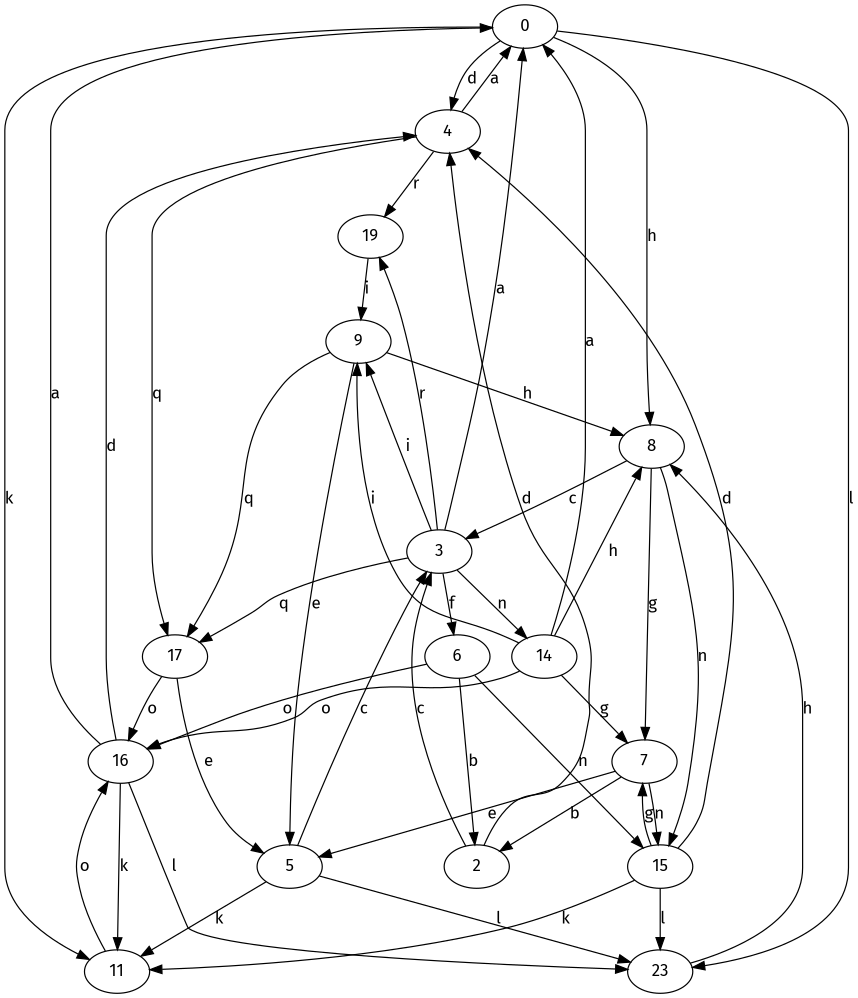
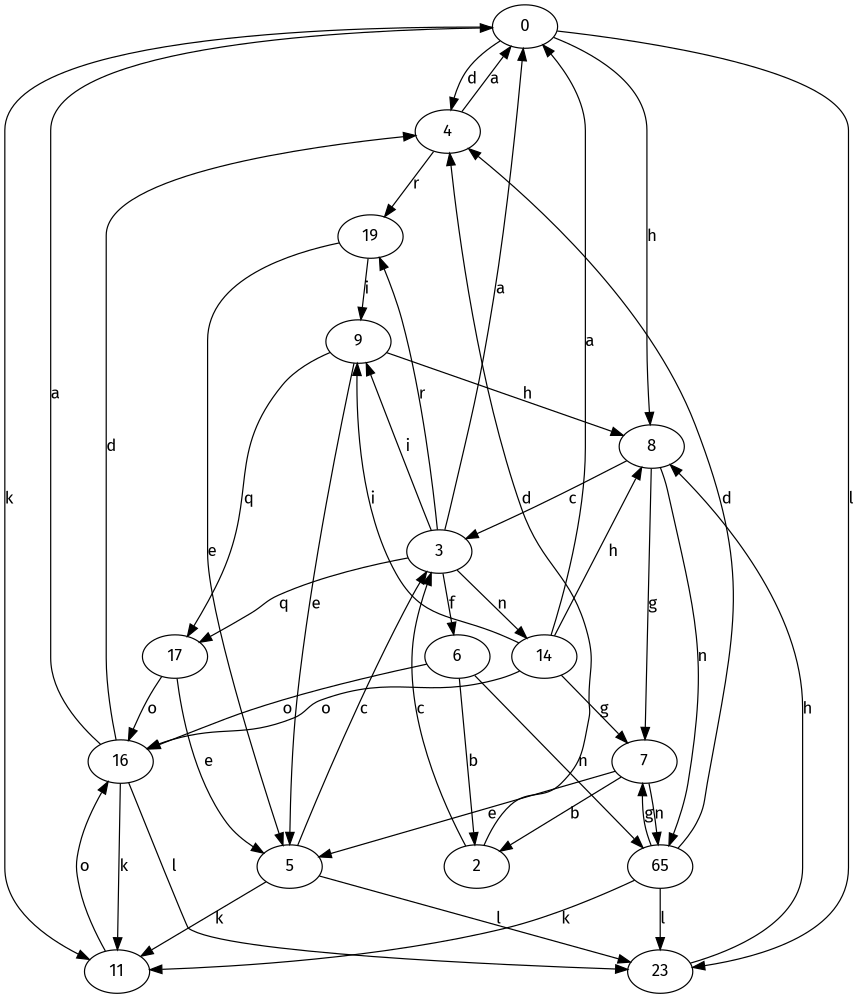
edge "4" -> "17": removed, label "q"
edge "19" -> "5": added, label "e"
node "15": label "15" -> "65"
